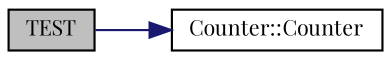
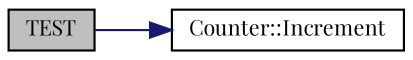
node "Counter::Counter": label "Counter::Counter" -> "Counter::Increment"
